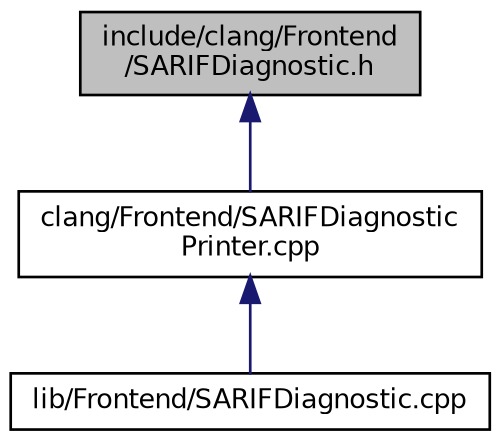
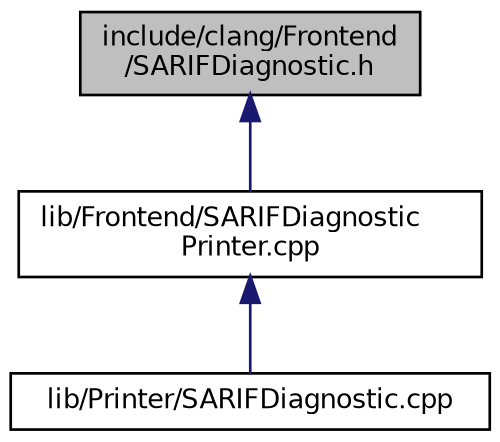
node "clang/Frontend/SARIFDiagnostic Printer.cpp": label "clang/Frontend/SARIFDiagnostic Printer.cpp" -> "lib/Frontend/SARIFDiagnostic Printer.cpp"
node "lib/Frontend/SARIFDiagnostic.cpp": label "lib/Frontend/SARIFDiagnostic.cpp" -> "lib/Printer/SARIFDiagnostic.cpp"
